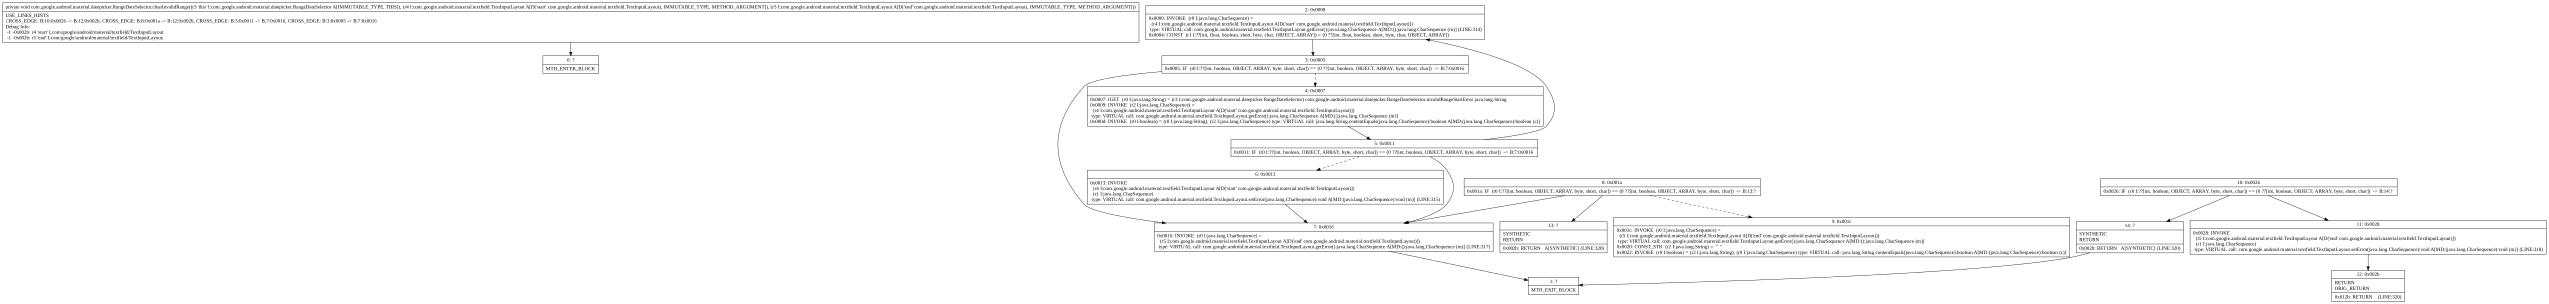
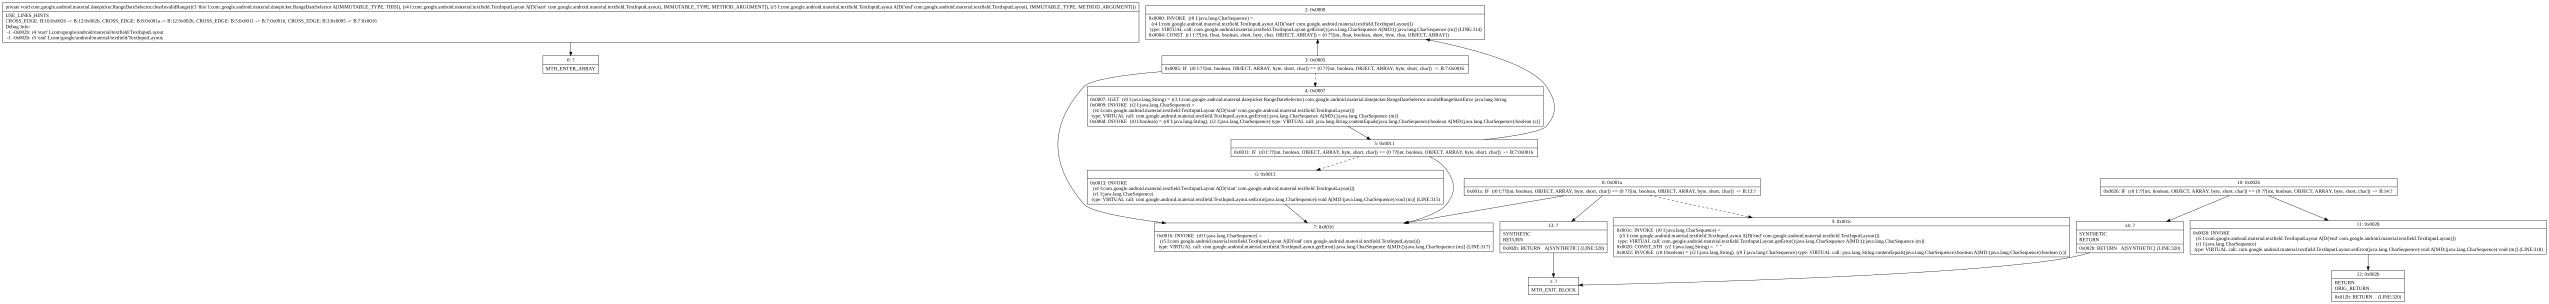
edge "2: 0x0000" -> "3: 0x0005": reversed
node "0: ?": text "MTH_ENTER_BLOCK" -> "MTH_ENTER_ARRAY"
edge "7: 0x0016" -> "1: ?": now "13: ?" -> "1: ?"
